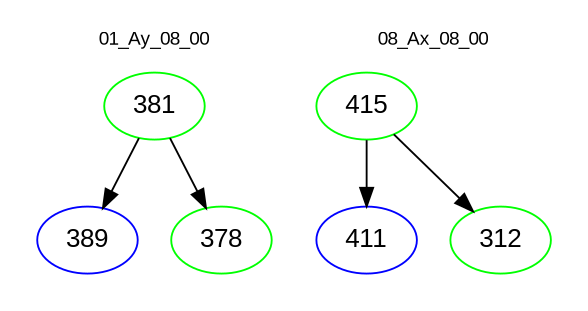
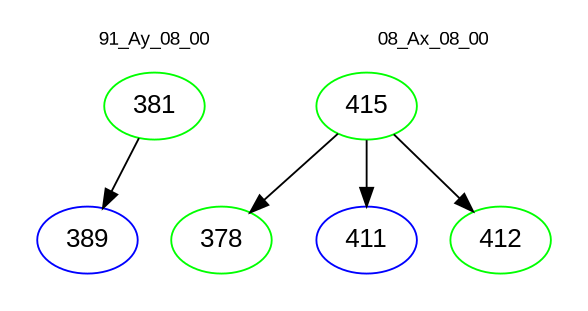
cluster "01_Ay_08_00": label "01_Ay_08_00" -> "91_Ay_08_00"
edge "381" -> "378": now "415" -> "378"
node "312": label "312" -> "412"
